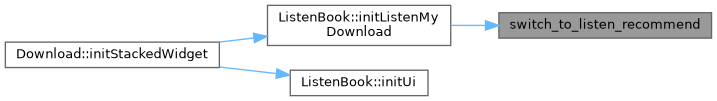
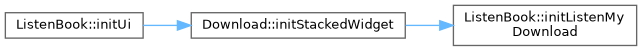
node "switch_to_listen_recommend": removed
edge "Download::initStackedWidget" -> "ListenBook::initUi": reversed
